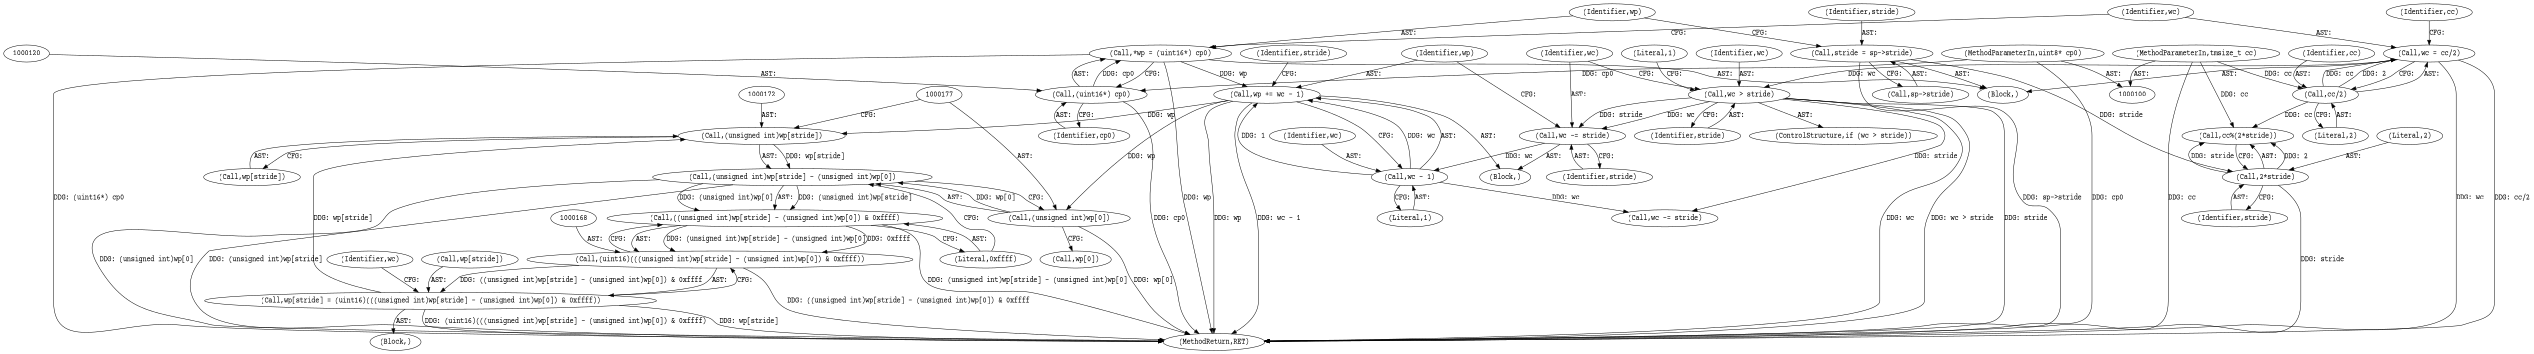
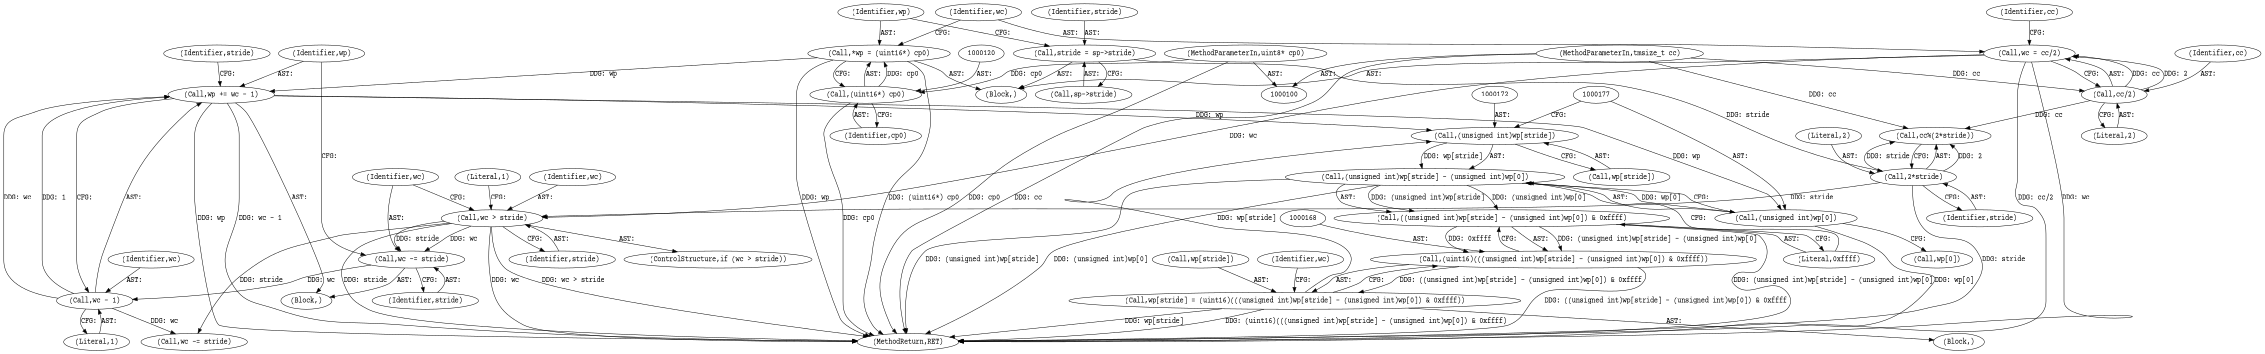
edge "(Call,2*stride)" -> "(Call,wc > stride)": added, label "DDG: stride"
edge "(Call,stride = sp->stride)" -> "(MethodReturn,RET)": removed, label "DDG: sp->stride"
